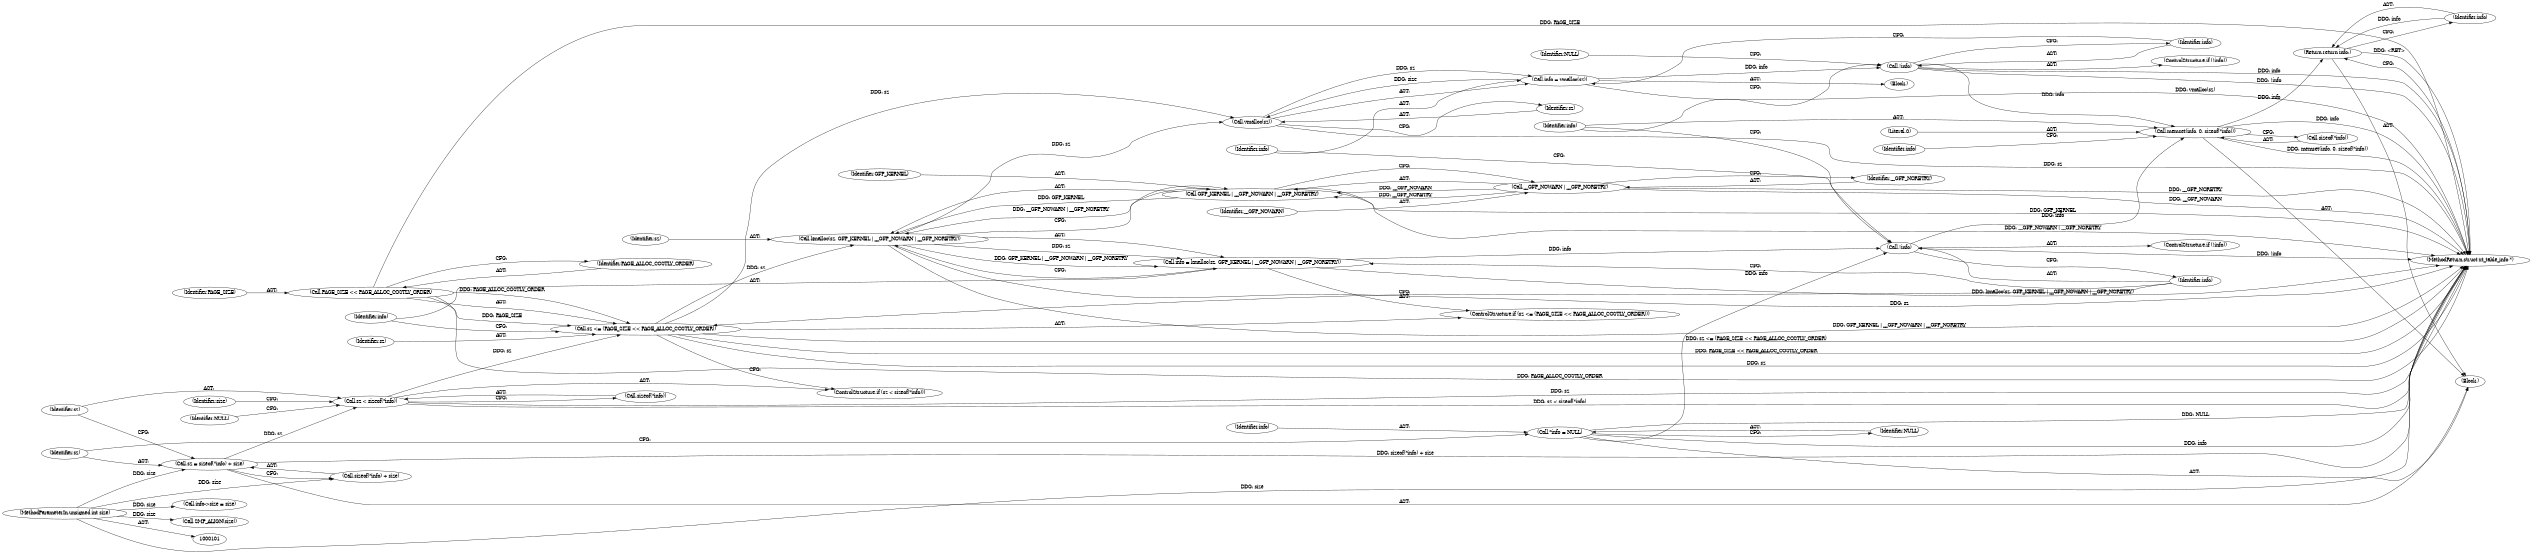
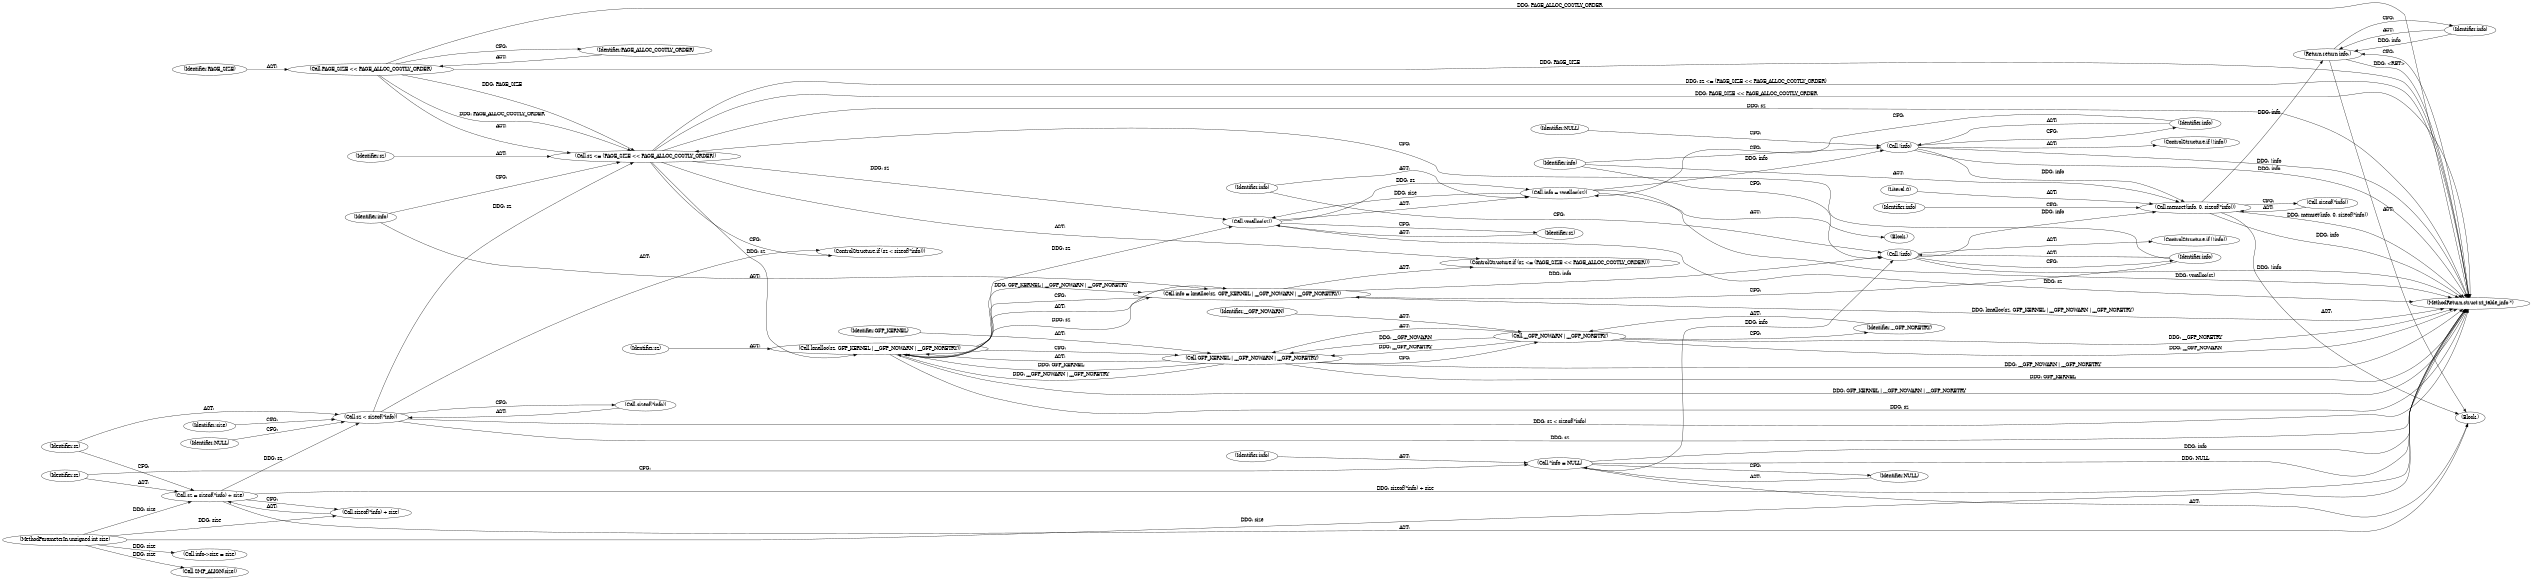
node "1000101": removed
